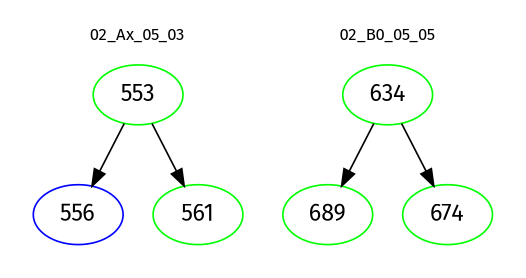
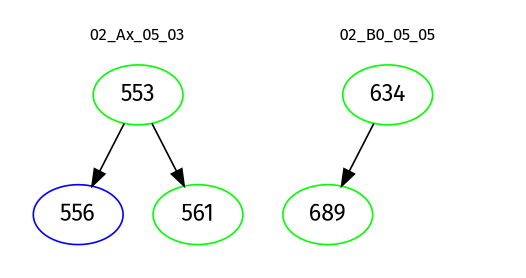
node "674": removed
